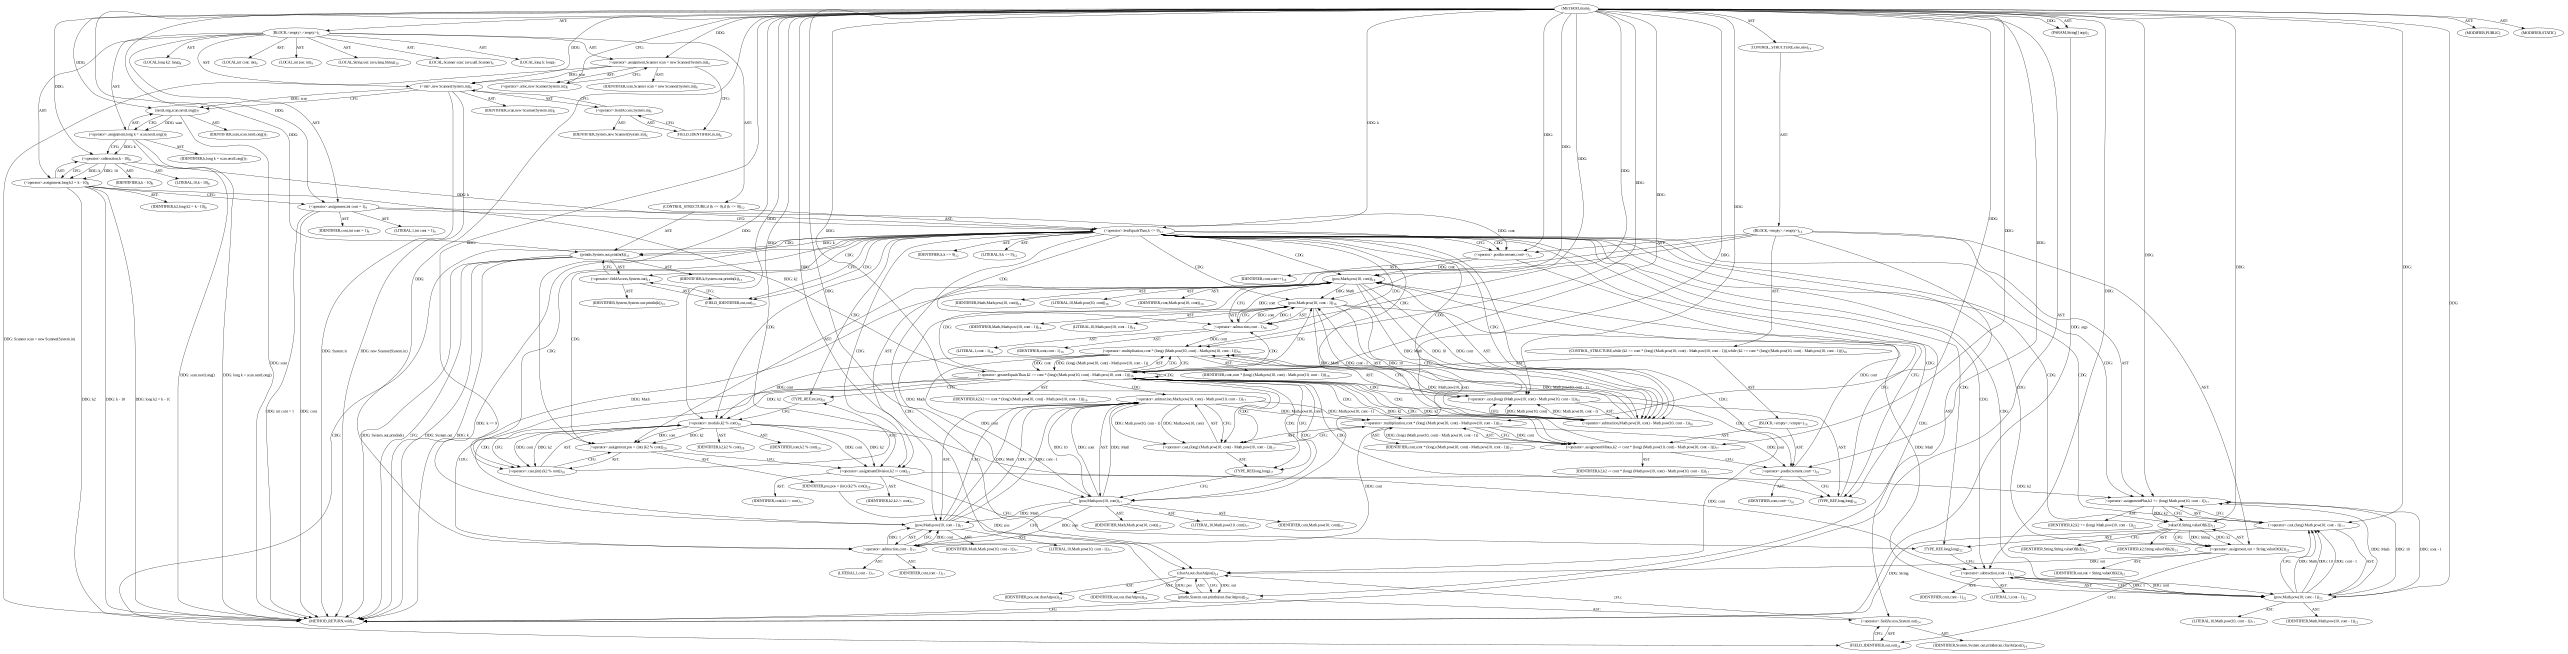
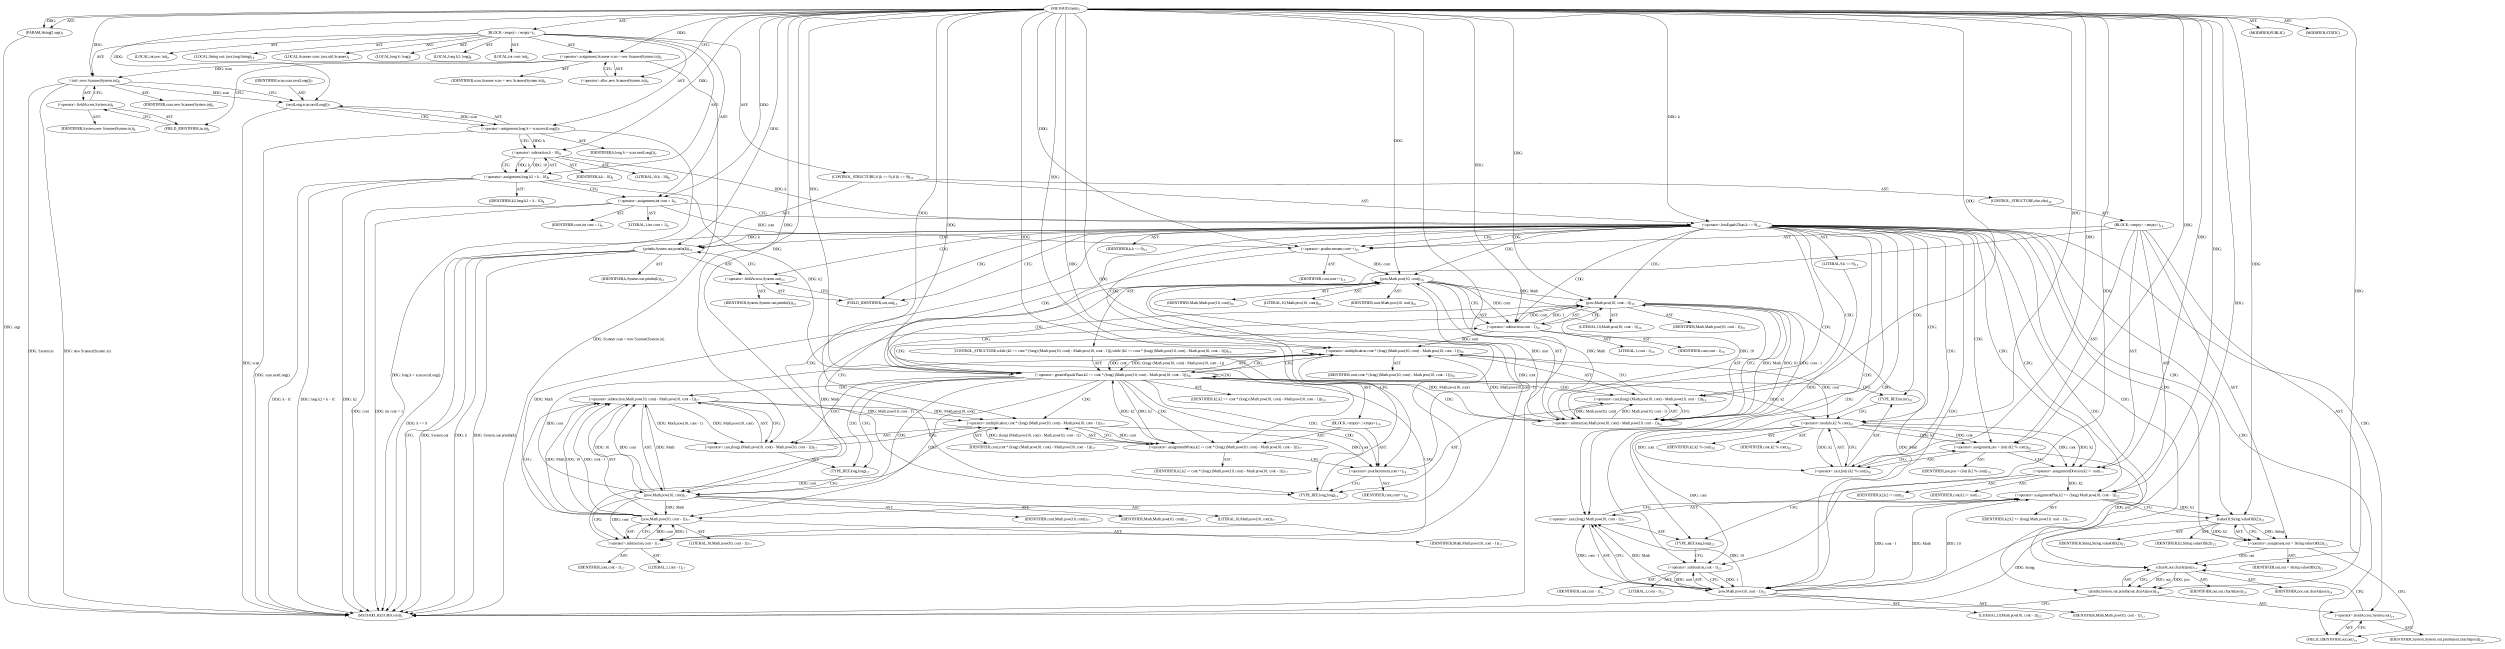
edge "(METHOD,main)" -> "(CONTROL_STRUCTURE,else,else)": now "(CONTROL_STRUCTURE,if (k <= 9),if (k <= 9))" -> "(CONTROL_STRUCTURE,else,else)"
edge "(METHOD,main)" -> "(<operator>.cast,(long) Math.pow(10, cont - 1))": now "(LITERAL,9,k <= 9)" -> "(<operator>.cast,(long) Math.pow(10, cont - 1))"
edge "(nextLong,scan.nextLong())" -> "(IDENTIFIER,scan,scan.nextLong())": reversed
edge "(IDENTIFIER,pos,pos = (int) (k2 % cont))" -> "(charAt,out.charAt(pos))": now "(<operator>.assignment,pos = (int) (k2 % cont))" -> "(charAt,out.charAt(pos))"
edge "(valueOf,String.valueOf(k2))" -> "(IDENTIFIER,String,String.valueOf(k2))": label "CFG: " -> "AST: "
